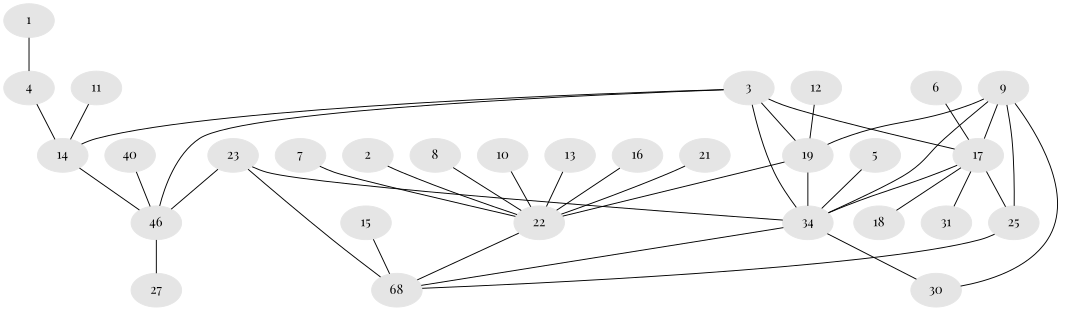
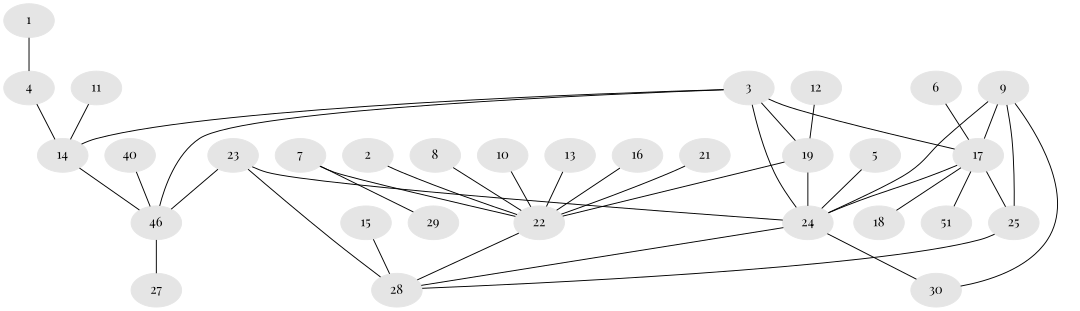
edge "9" -- "19": removed
node "29": added
node "34": label "34" -> "24"
node "31": label "31" -> "51"
node "68": label "68" -> "28"
